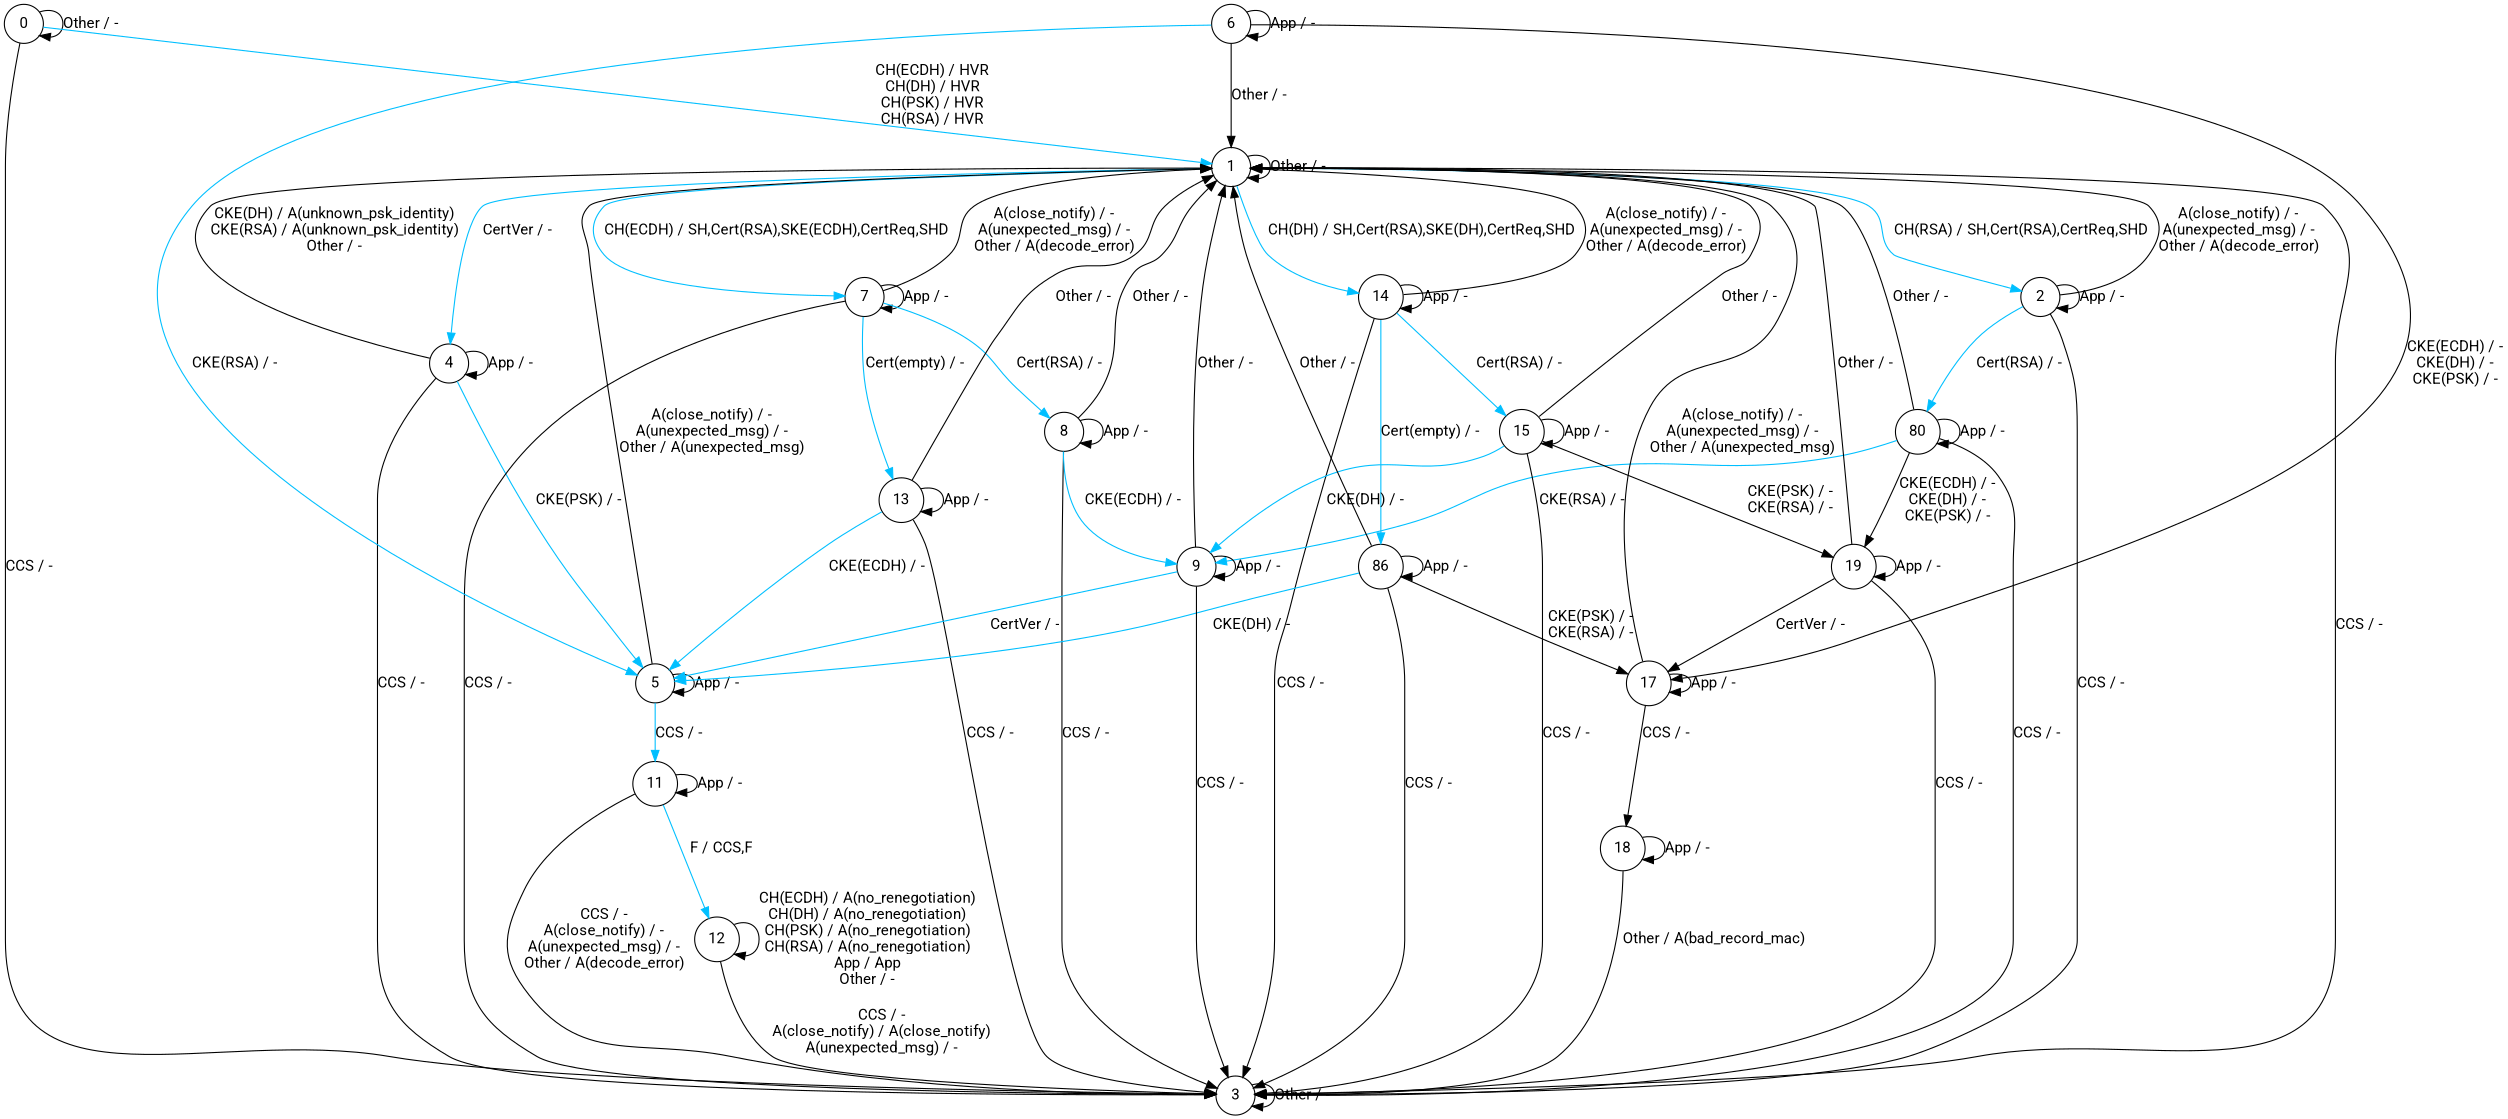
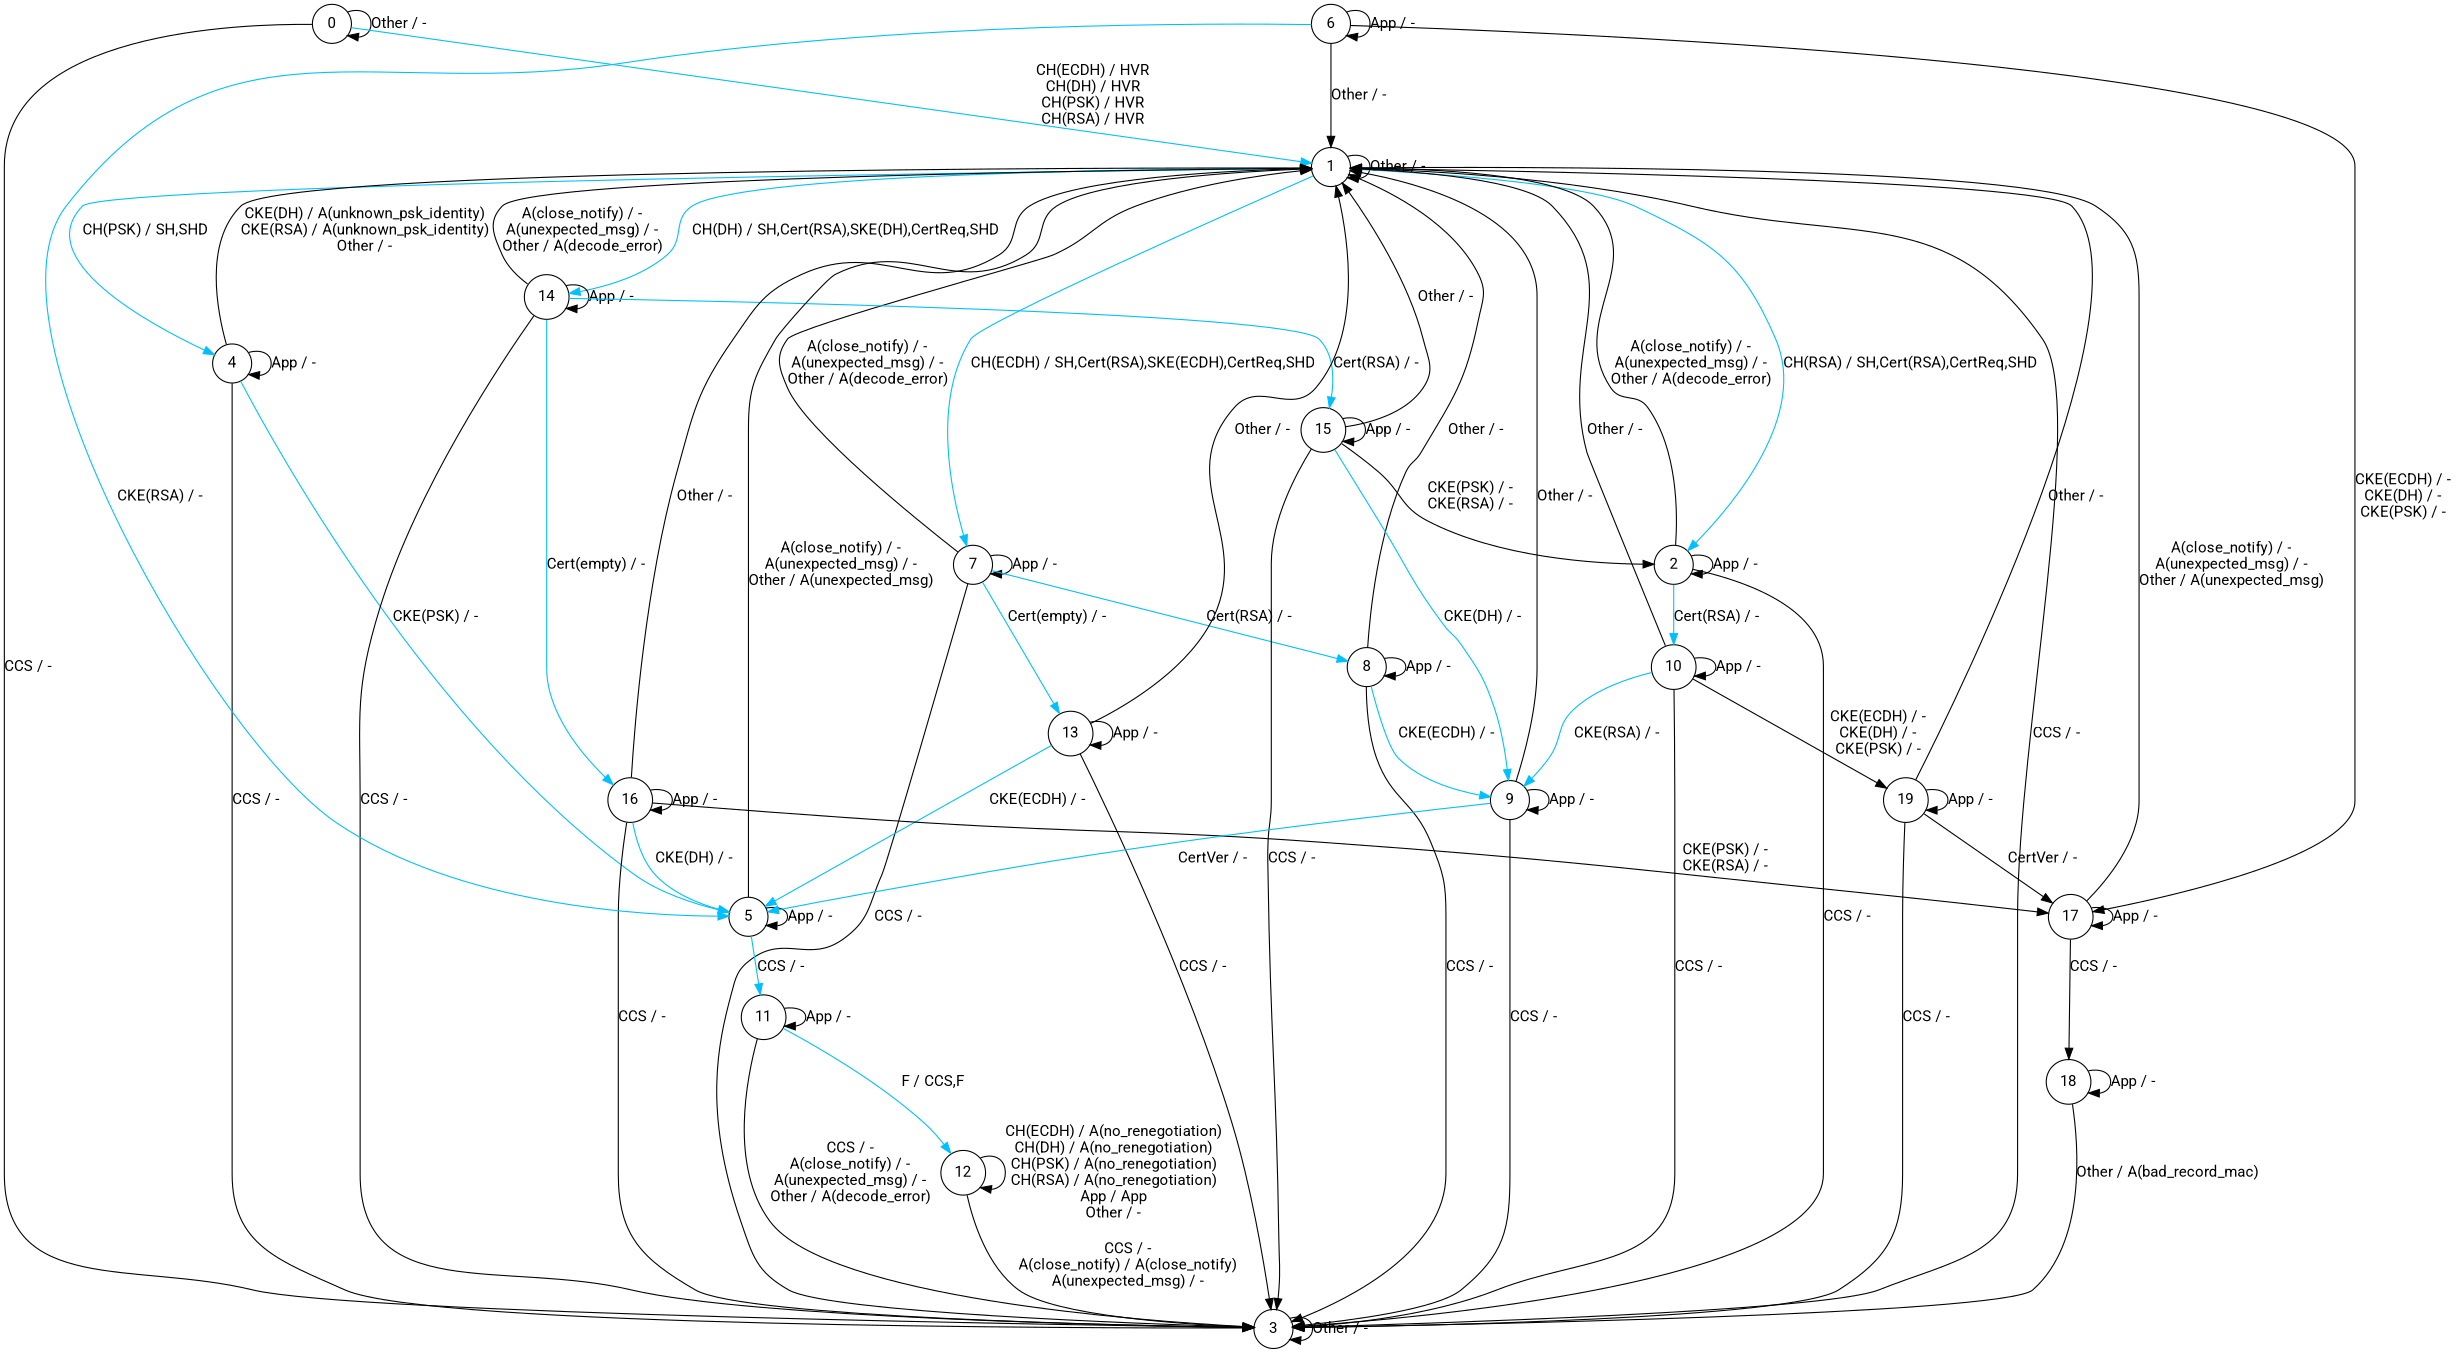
edge "1" -> "4": label "CertVer / -" -> "CH(PSK) / SH,SHD"
node "80": label "80" -> "10"
edge "15" -> "19": now "15" -> "2"
node "86": label "86" -> "16"
